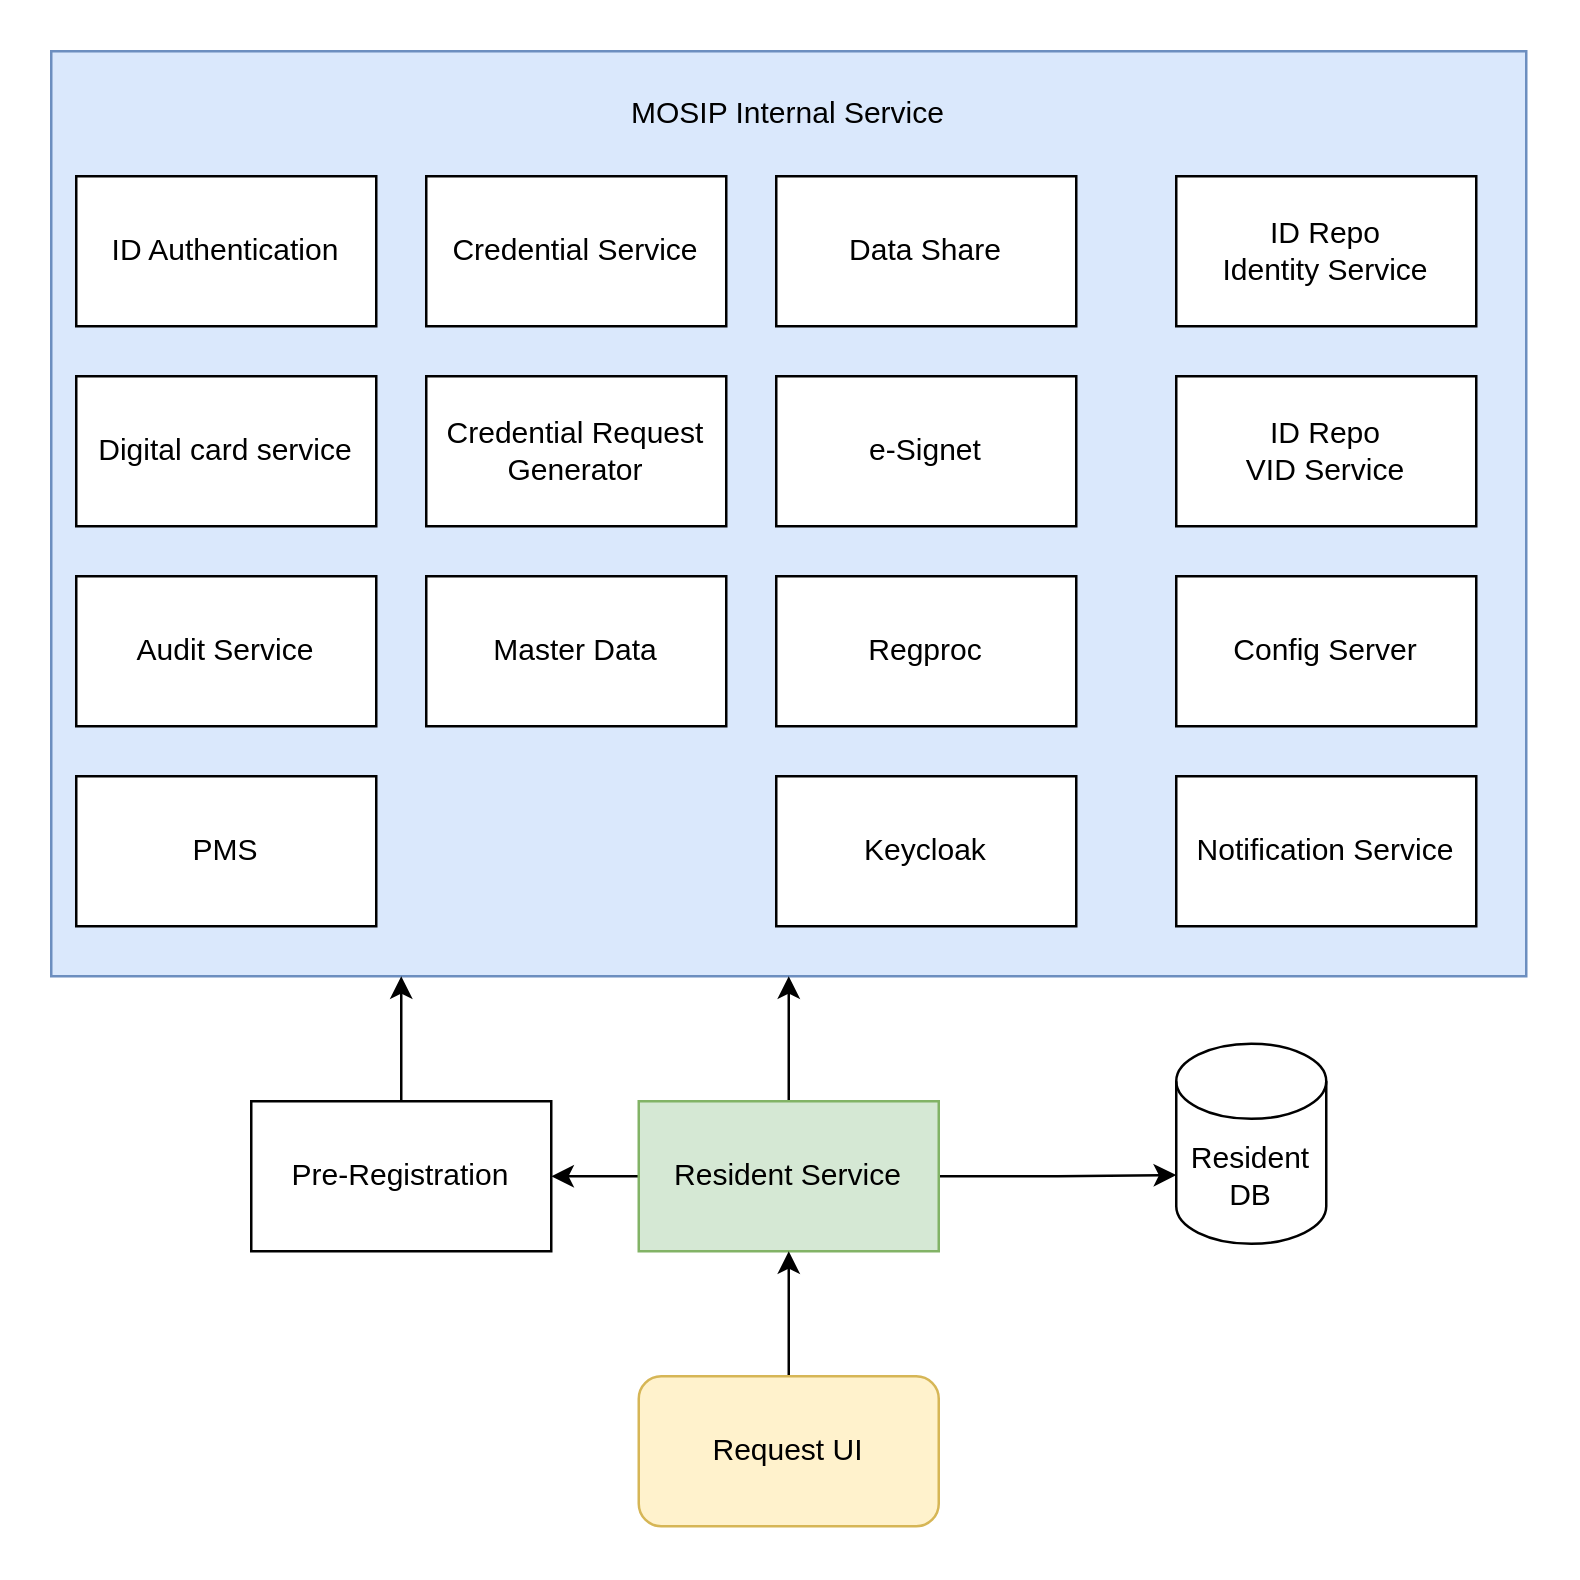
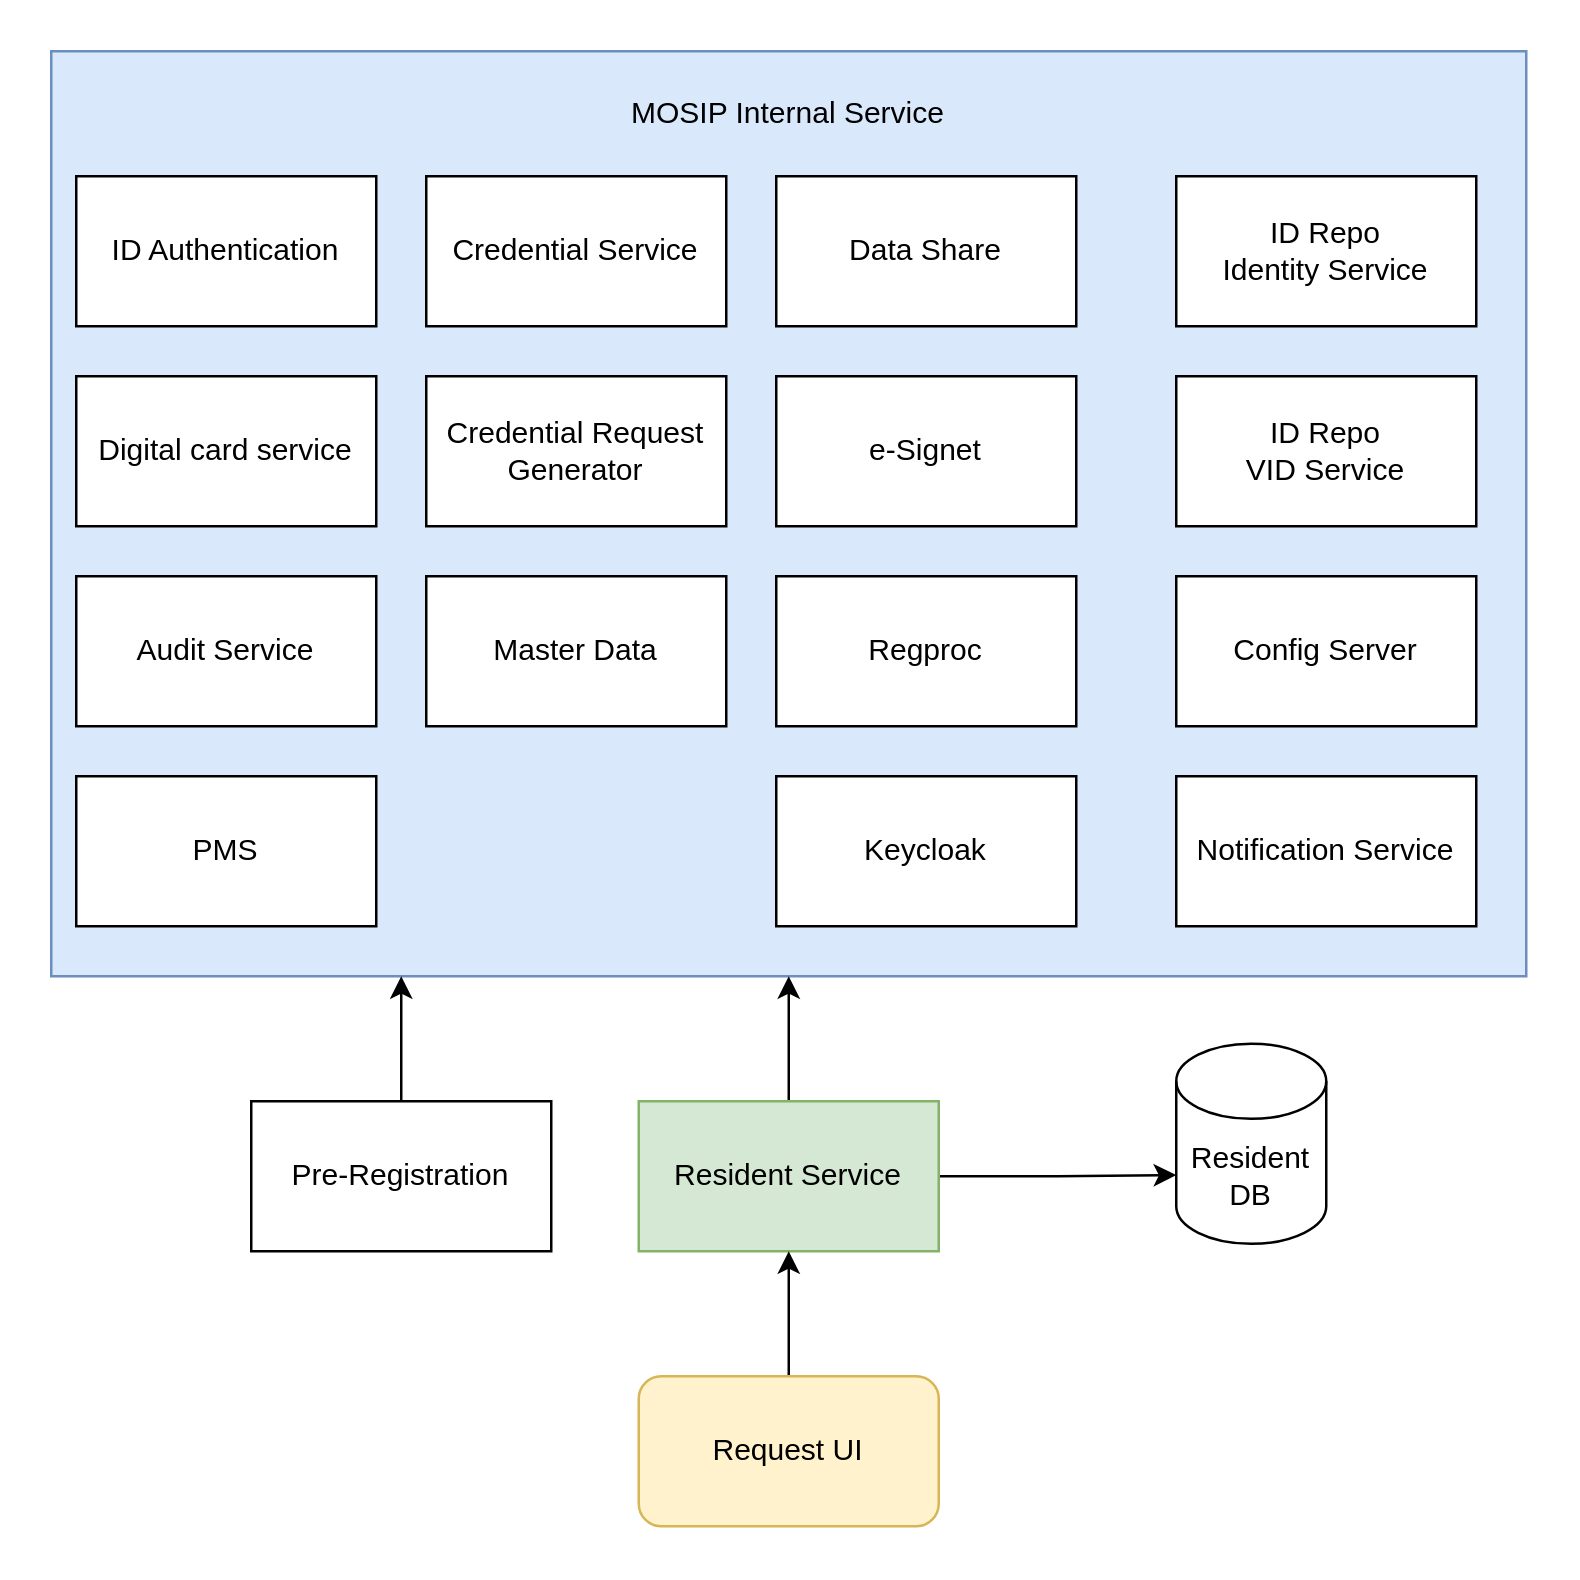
edge "Resident Service" -> "Pre-Registration": removed
